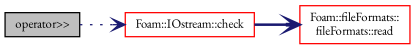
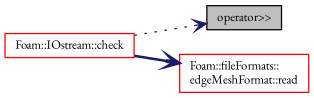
edge "operator>>" -> "Foam::IOstream::check": reversed
node "Foam::fileFormats:: fileFormats::read": label "Foam::fileFormats:: fileFormats::read" -> "Foam::fileFormats:: edgeMeshFormat::read"
